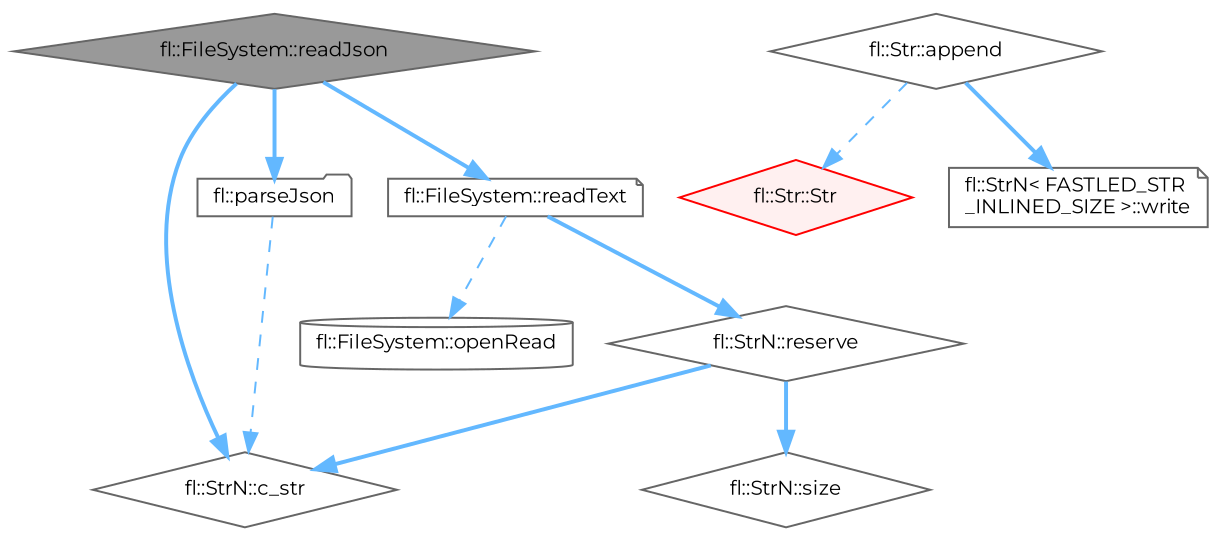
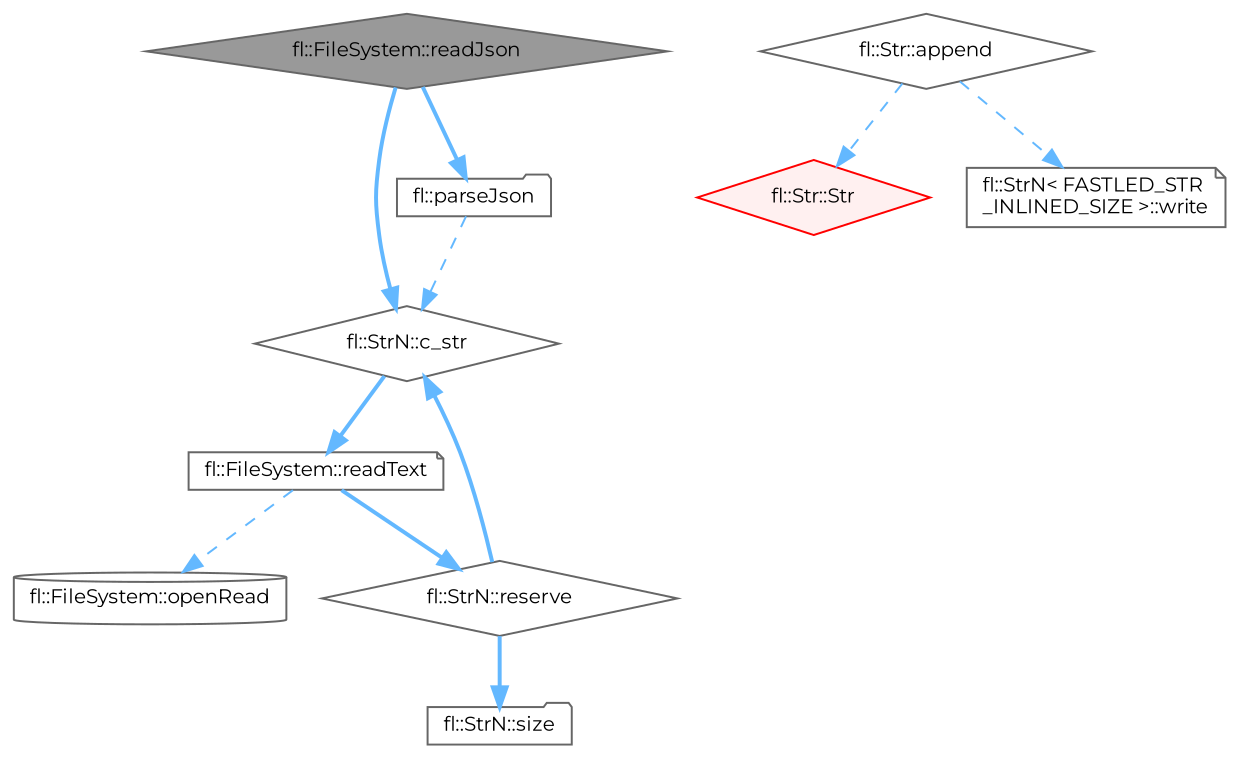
edge "fl::Str::append" -> "fl::StrN< FASTLED_STR _INLINED_SIZE >::write": style bold -> dashed
edge "fl::FileSystem::readJson" -> "fl::FileSystem::readText": now "fl::StrN::c_str" -> "fl::FileSystem::readText"
node "fl::StrN::size": shape diamond -> folder
